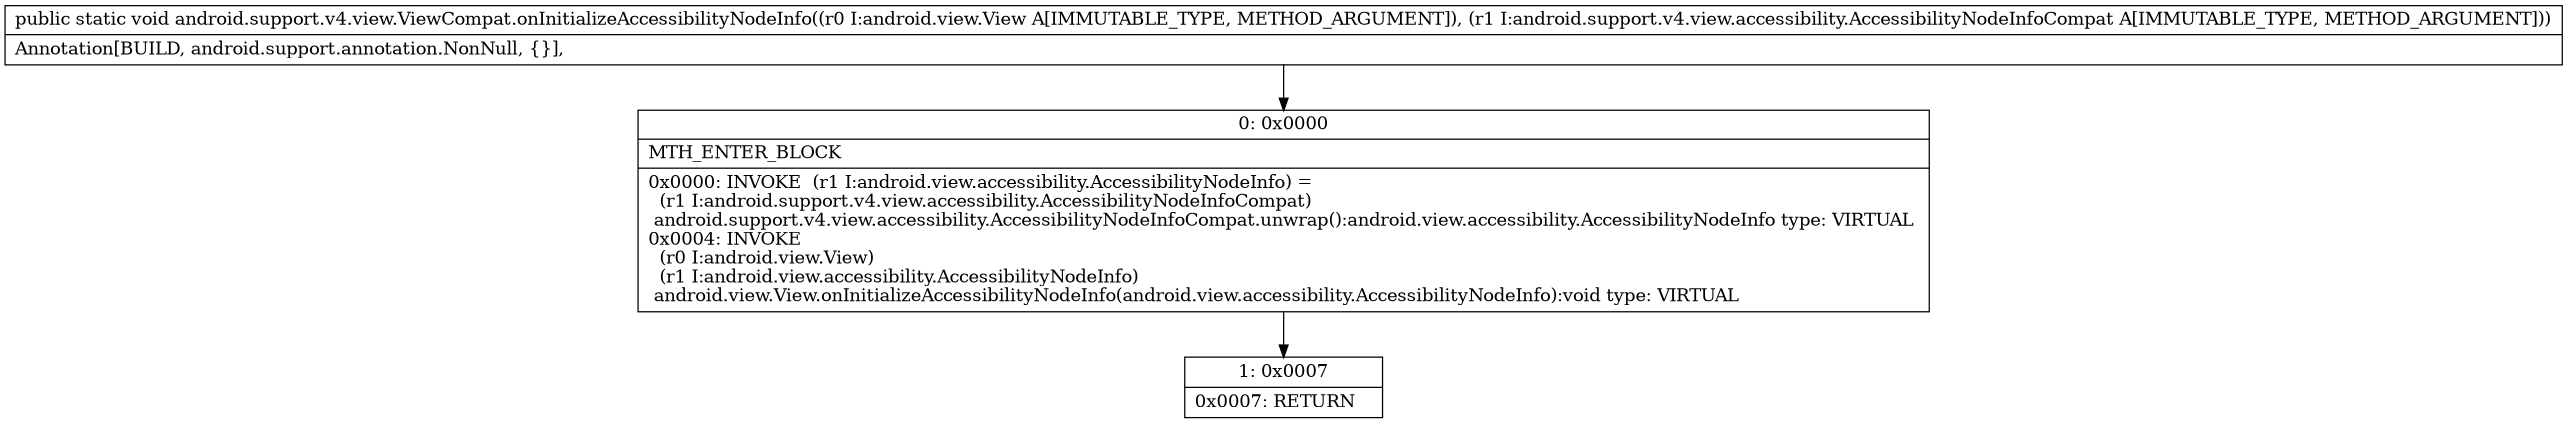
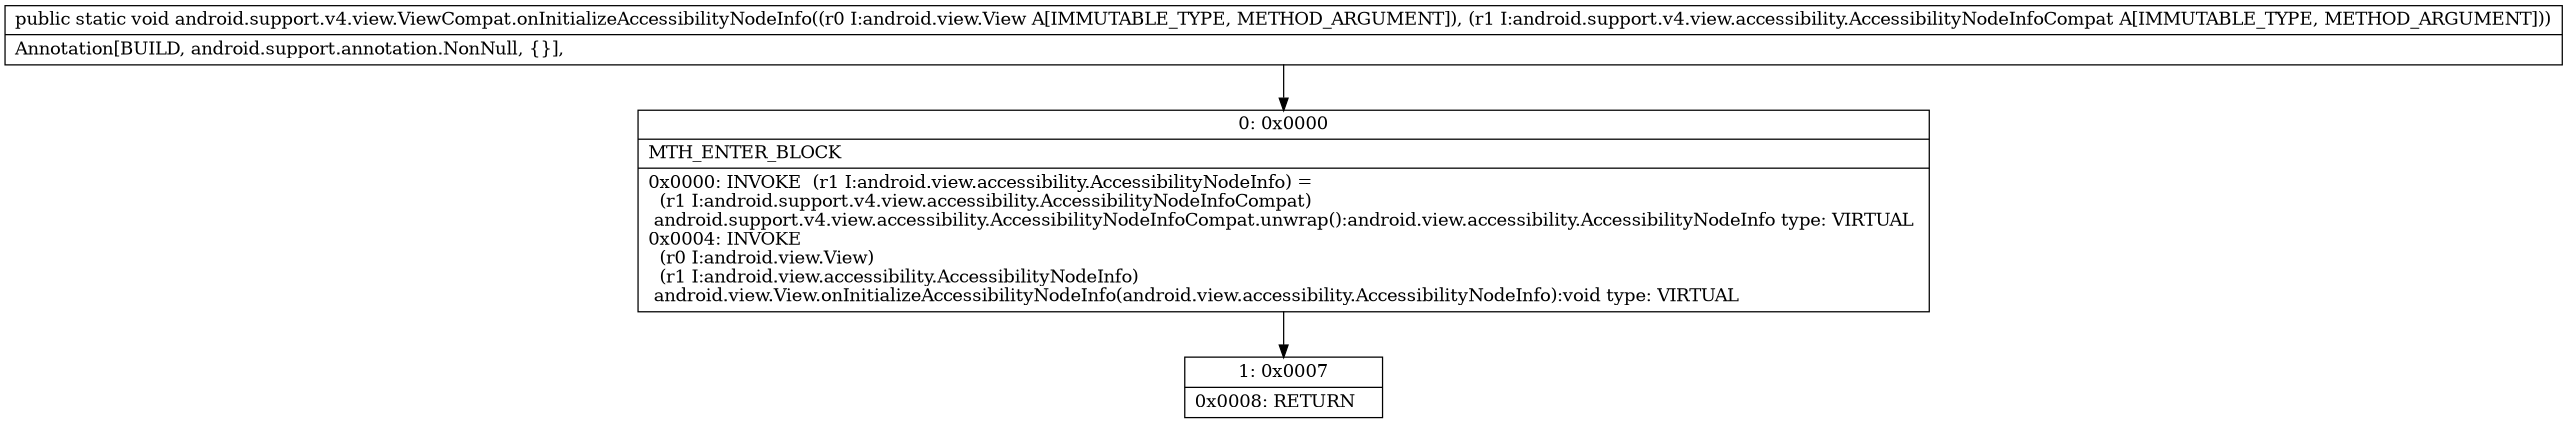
node "1: 0x0007": text "0x0007: RETURN" -> "0x0008: RETURN"
